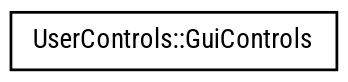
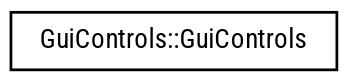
node "UserControls::GuiControls": label "UserControls::GuiControls" -> "GuiControls::GuiControls"
